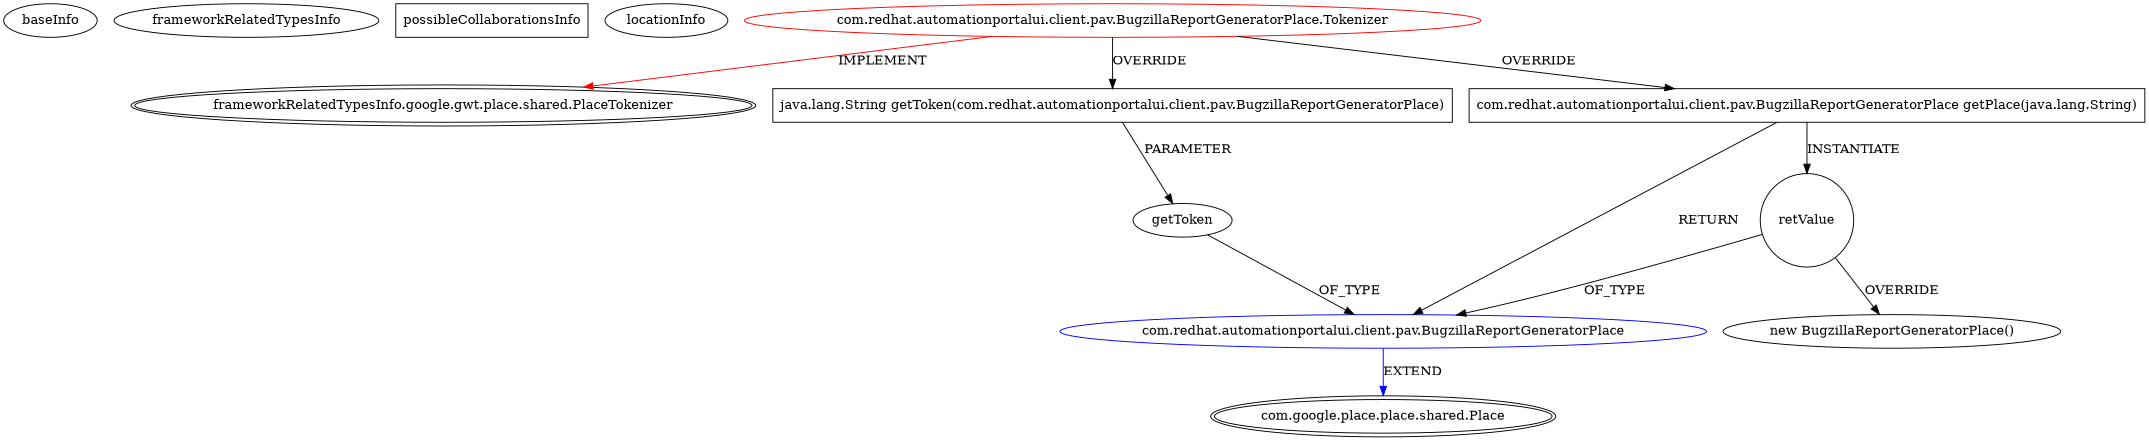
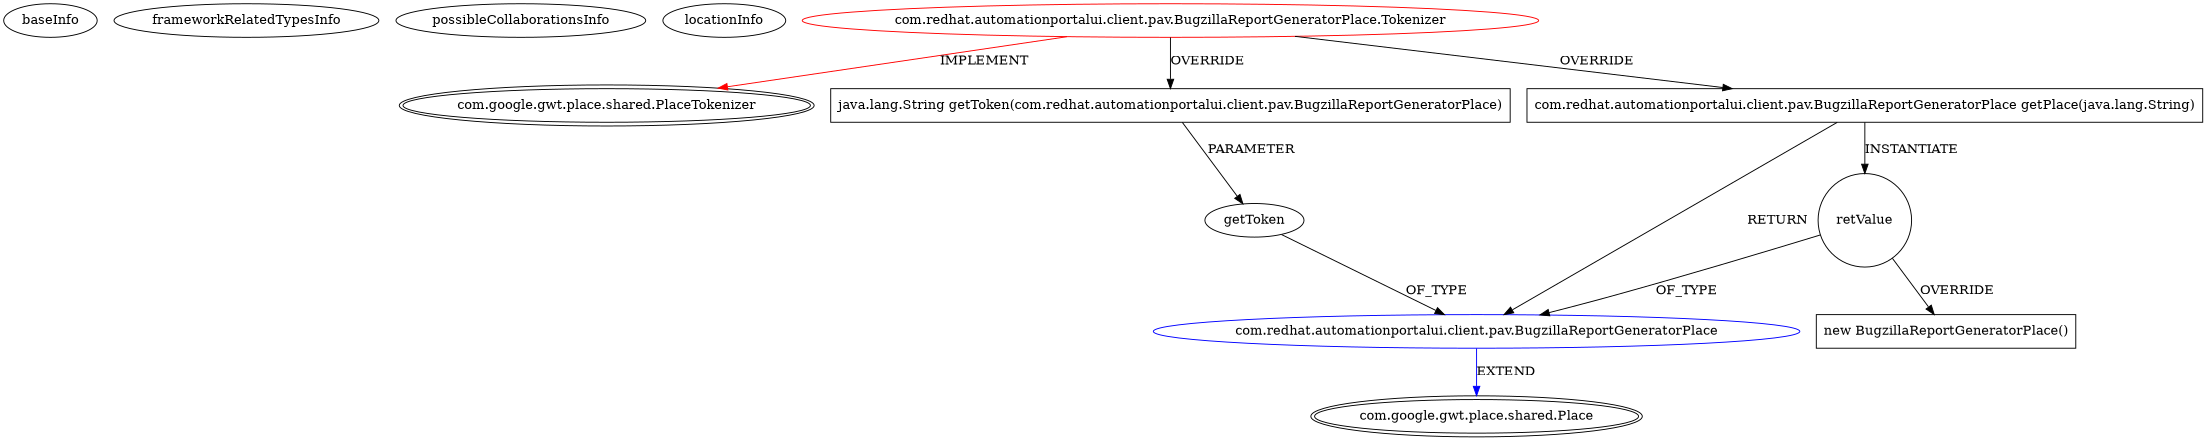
node "possibleCollaborationsInfo": shape box -> ellipse
node "frameworkRelatedTypesInfo.google.gwt.place.shared.PlaceTokenizer": label "frameworkRelatedTypesInfo.google.gwt.place.shared.PlaceTokenizer" -> "com.google.gwt.place.shared.PlaceTokenizer"
node "new BugzillaReportGeneratorPlace()": shape ellipse -> box
node "com.google.place.place.shared.Place": label "com.google.place.place.shared.Place" -> "com.google.gwt.place.shared.Place"
